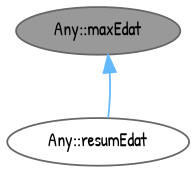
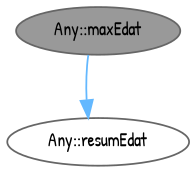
edge "Any::resumEdat" -> "Any::maxEdat": reversed
